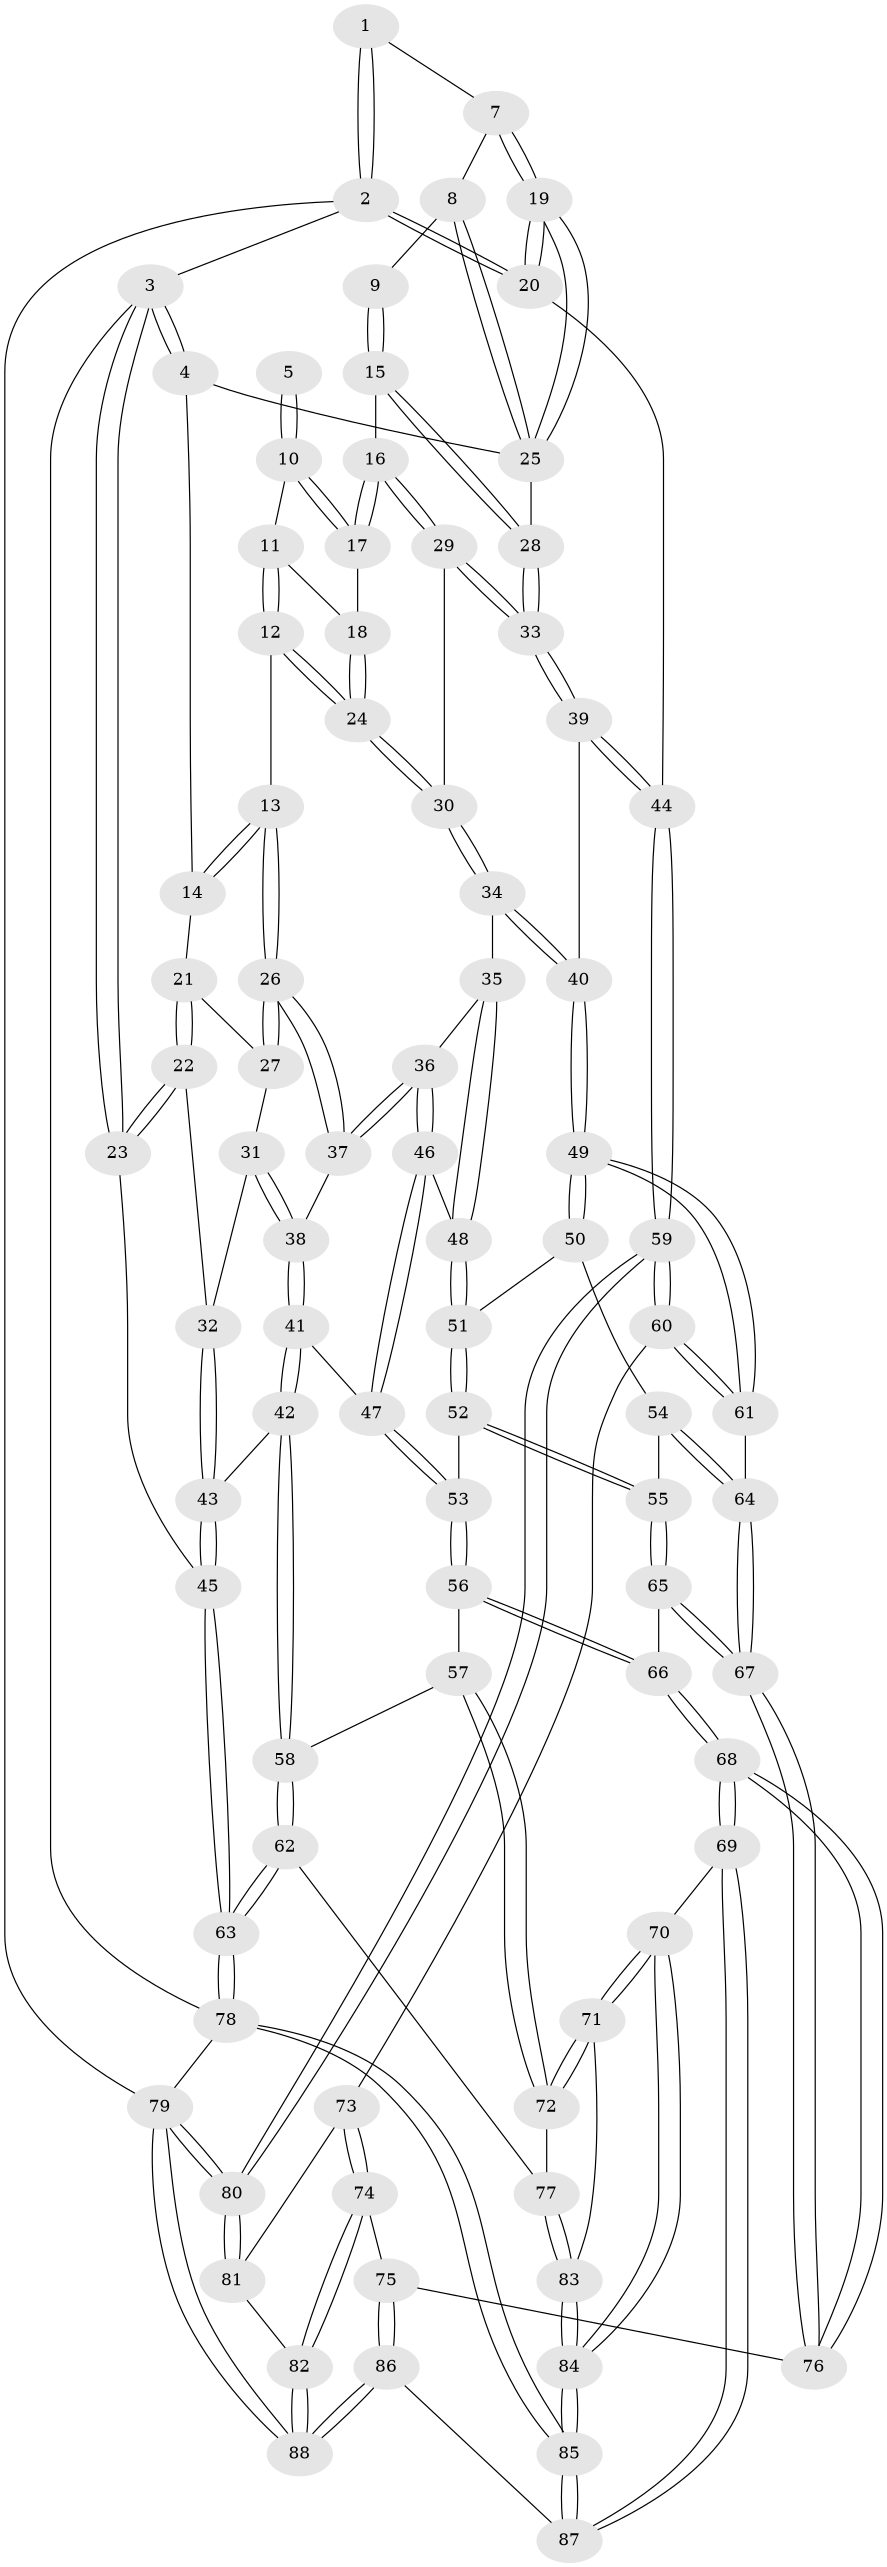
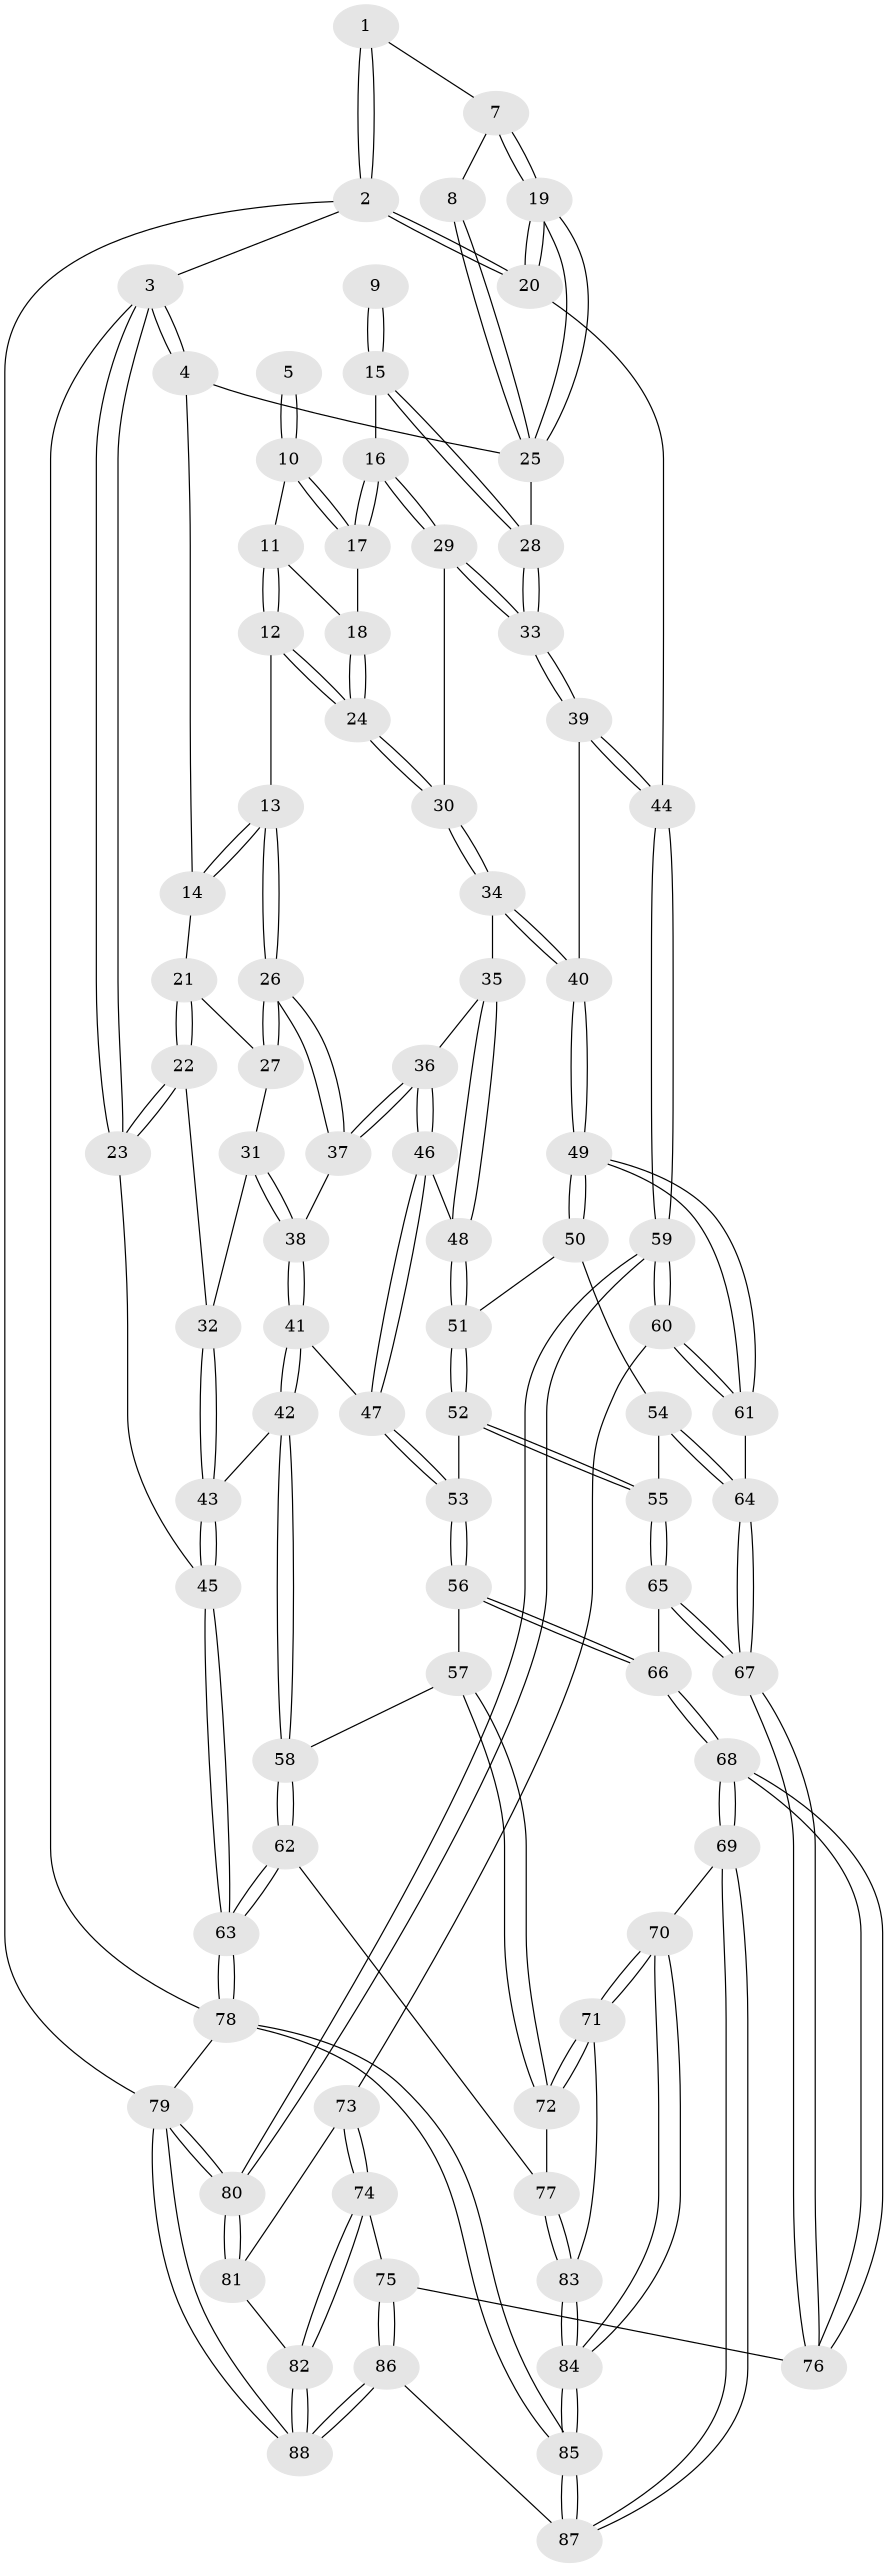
edge "8" -- "9": removed
